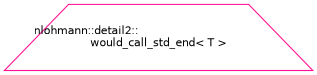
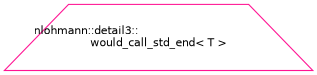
node "nlohmann::detail2:: would_call_std_end< T >": label "nlohmann::detail2:: would_call_std_end< T >" -> "nlohmann::detail3:: would_call_std_end< T >"
